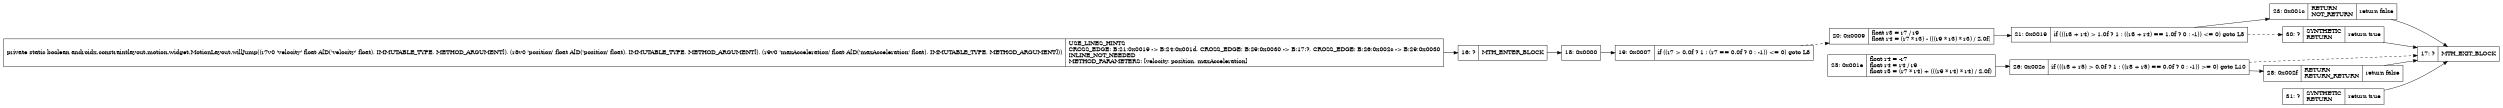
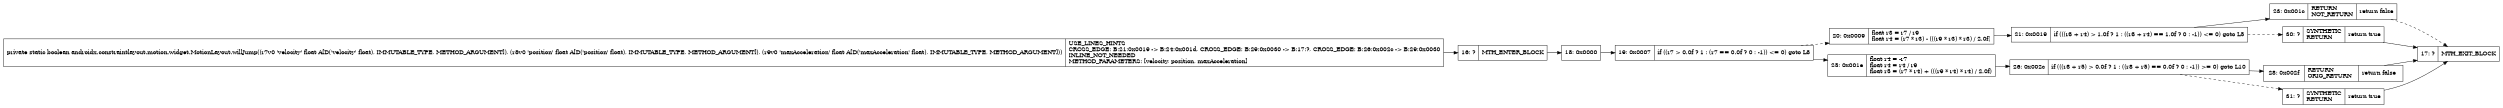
edge "23: 0x001c" -> "17: ?": style solid -> dashed
edge "26: 0x002c" -> "17: ?": now "26: 0x002c" -> "31: ?"
edge "19: 0x0007" -> "25: 0x001e": added
node "28: 0x002f": text "RETURN_RETURN" -> "ORIG_RETURN"
